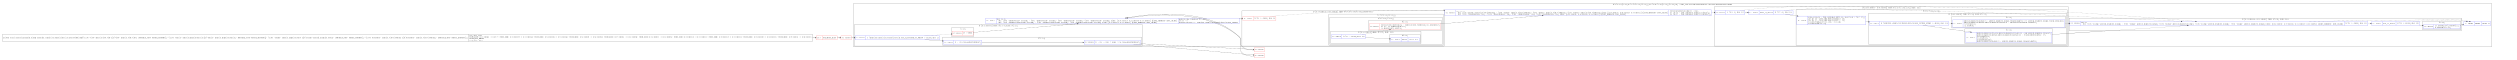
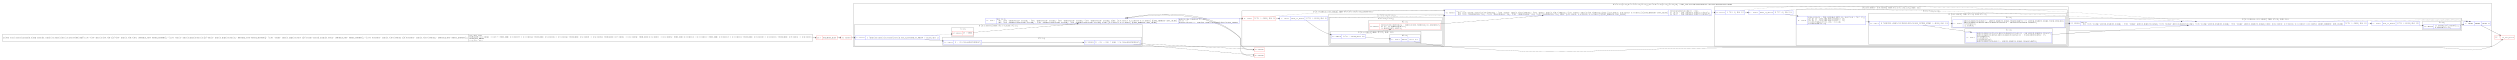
node "40: 0x001b": added
node "29: ?": added
